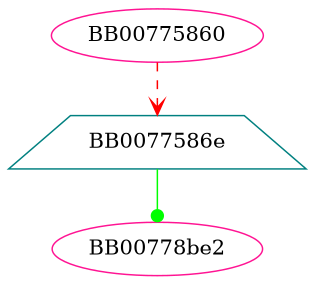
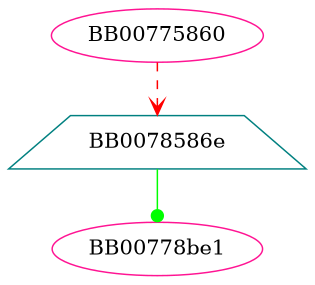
node "BB0077586e": label "BB0077586e" -> "BB0078586e"
node "BB00778be2": label "BB00778be2" -> "BB00778be1"
